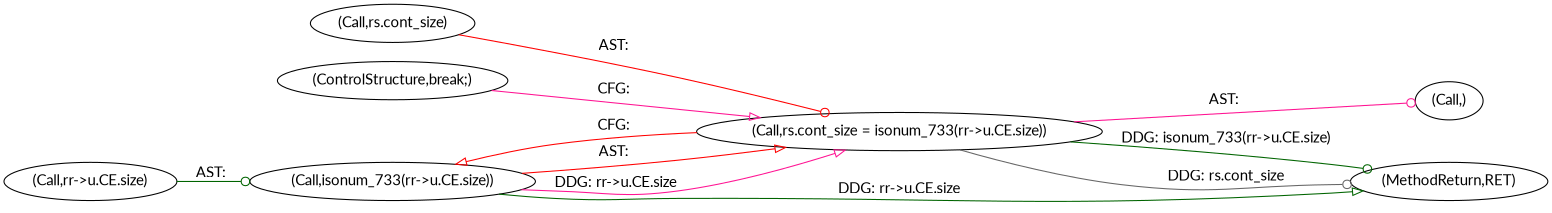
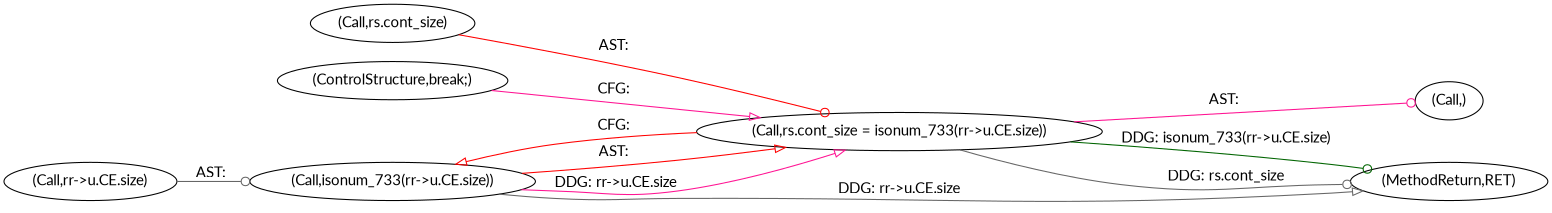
edge "(Call,rr->u.CE.size)" -> "(Call,isonum_733(rr->u.CE.size))": color darkgreen -> gray40
edge "(Call,isonum_733(rr->u.CE.size))" -> "(MethodReturn,RET)": color darkgreen -> gray40
